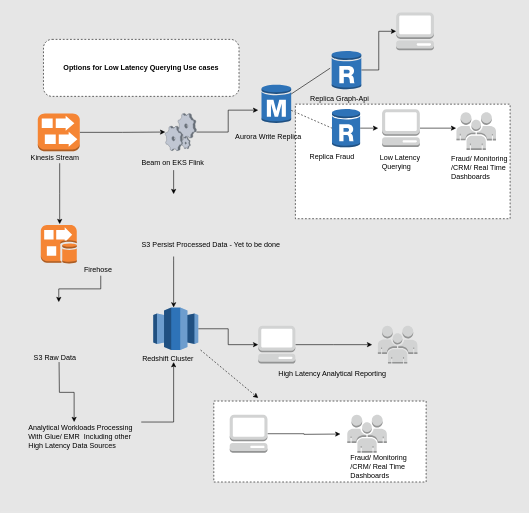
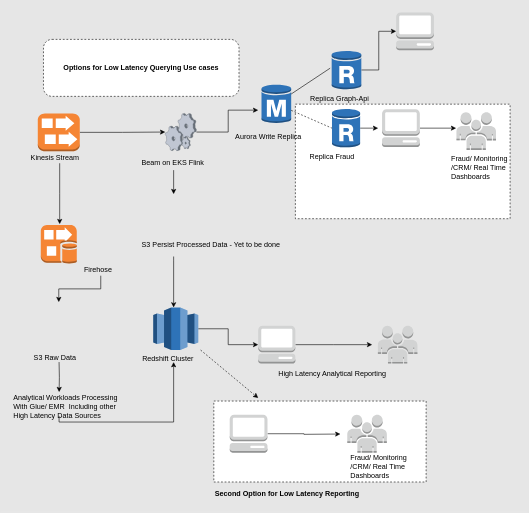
node "Low Latency Querying": removed
node "Analytical Workloads Processing With Glue/ EMR Including other High Latency Data Sources": moved (84, 434) -> (69, 404)
node "Second Option for Low Latency Reporting": added
